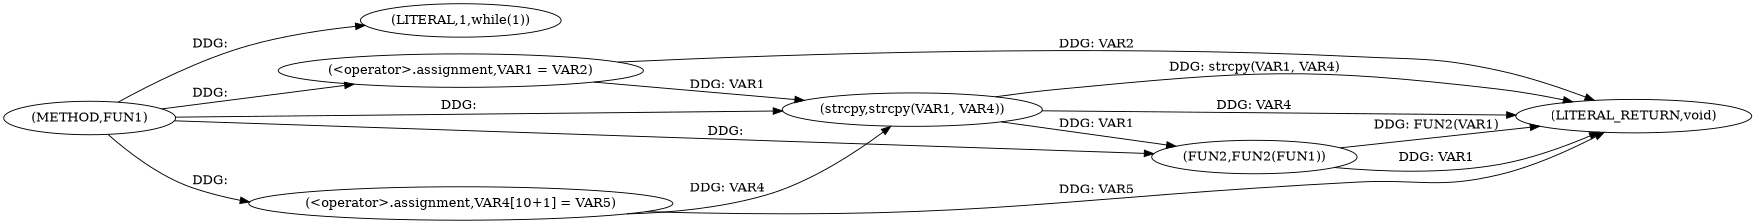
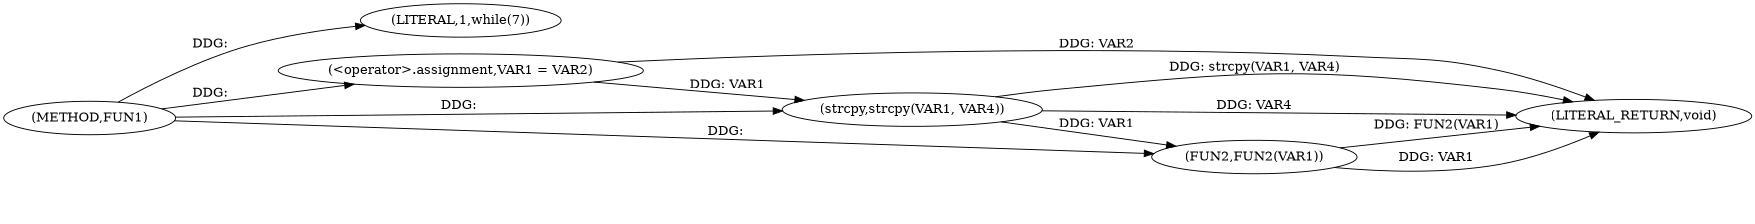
node "(LITERAL,1,while(1))": label "(LITERAL,1,while(1))" -> "(LITERAL,1,while(7))"
node "(FUN2,FUN2(FUN1))": label "(FUN2,FUN2(FUN1))" -> "(FUN2,FUN2(VAR1))"
node "(<operator>.assignment,VAR4[10+1] = VAR5)": removed
